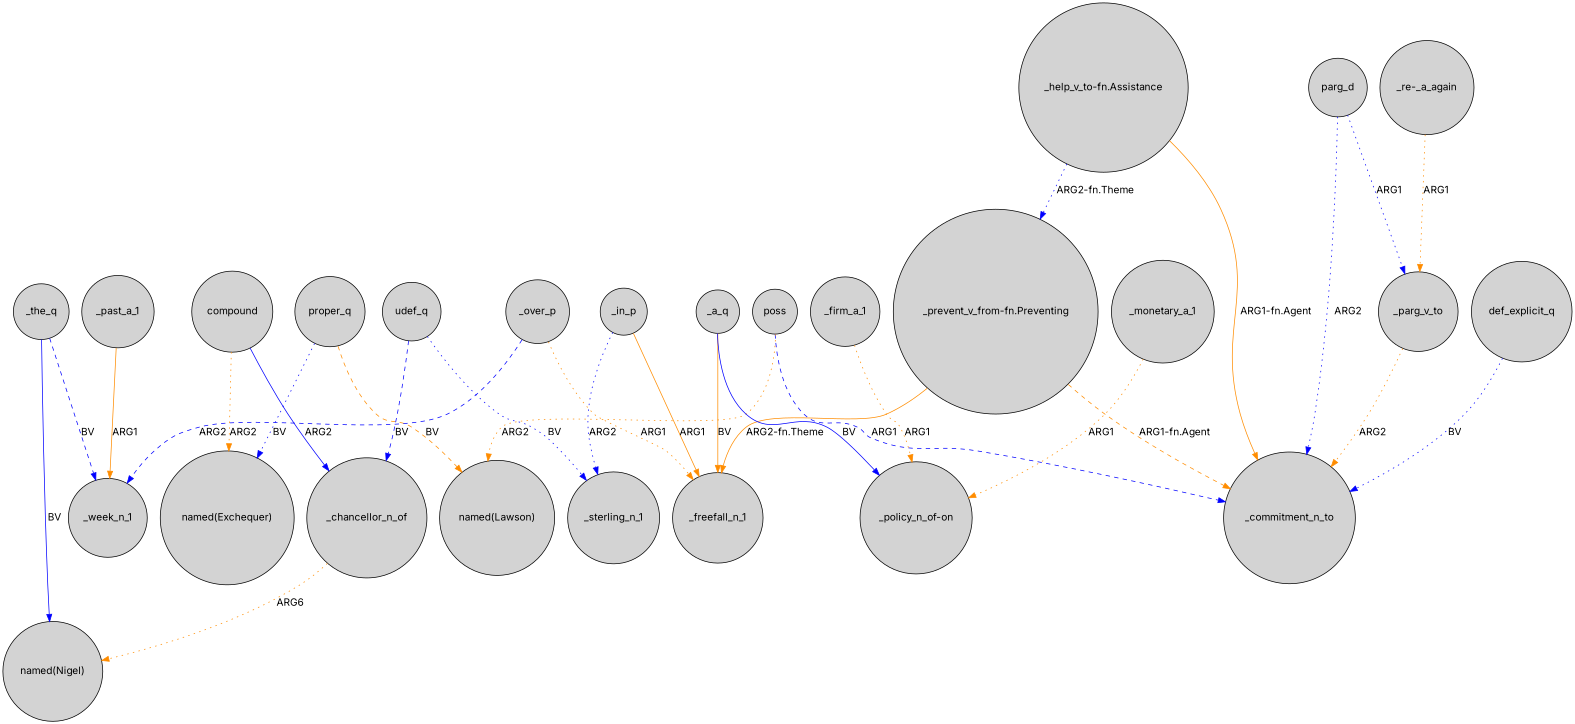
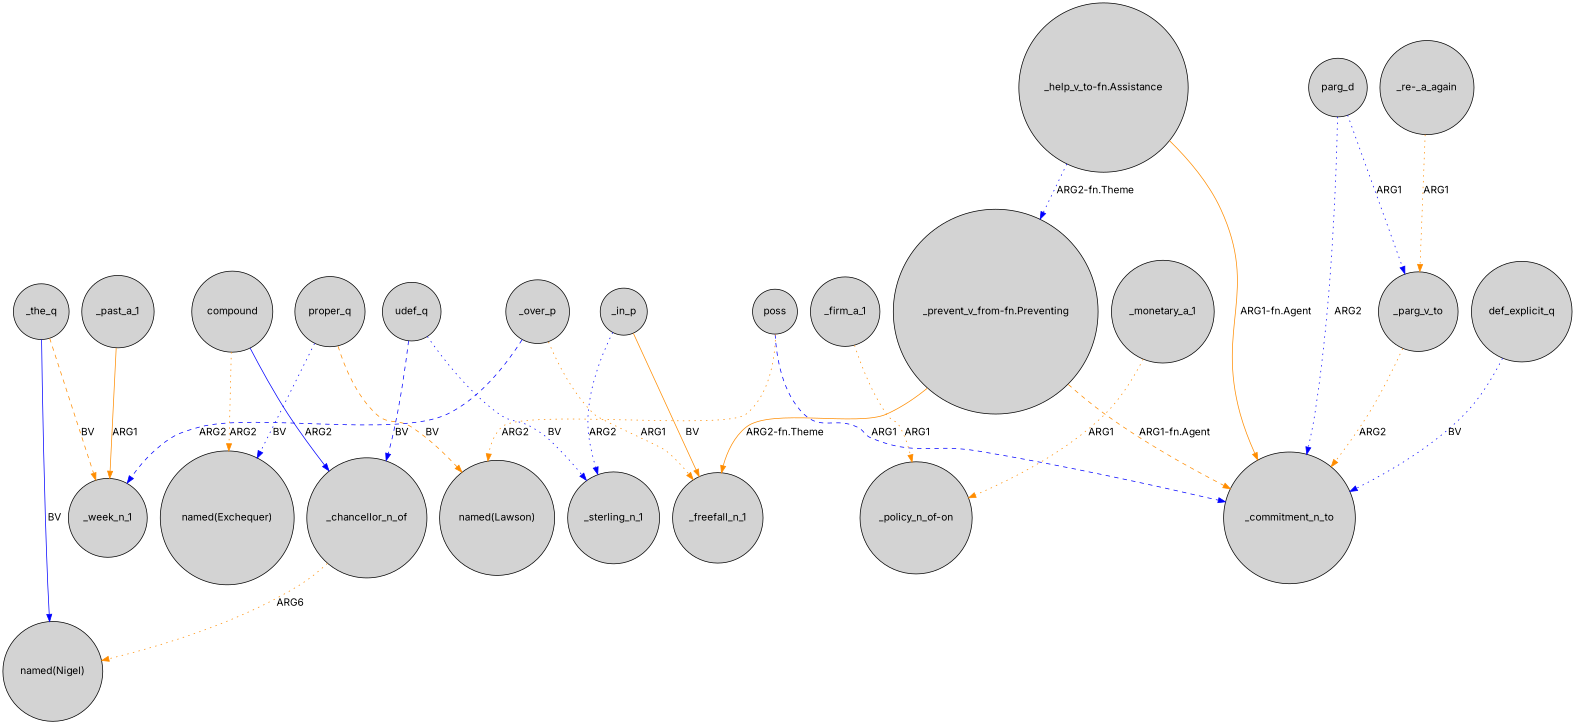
node "_a_q": removed
edge "_the_q" -> "_week_n_1": color blue -> darkorange
edge "_in_p" -> "_freefall_n_1": label "ARG1" -> "BV"
